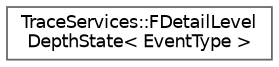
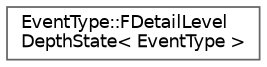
node "TraceServices::FDetailLevel DepthState< EventType >": label "TraceServices::FDetailLevel DepthState< EventType >" -> "EventType::FDetailLevel DepthState< EventType >"
